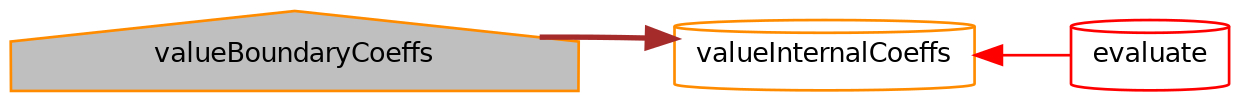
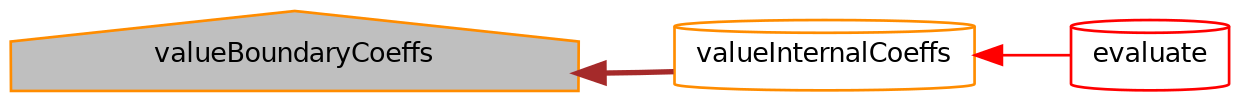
edge "valueBoundaryCoeffs" -> "valueInternalCoeffs": reversed
